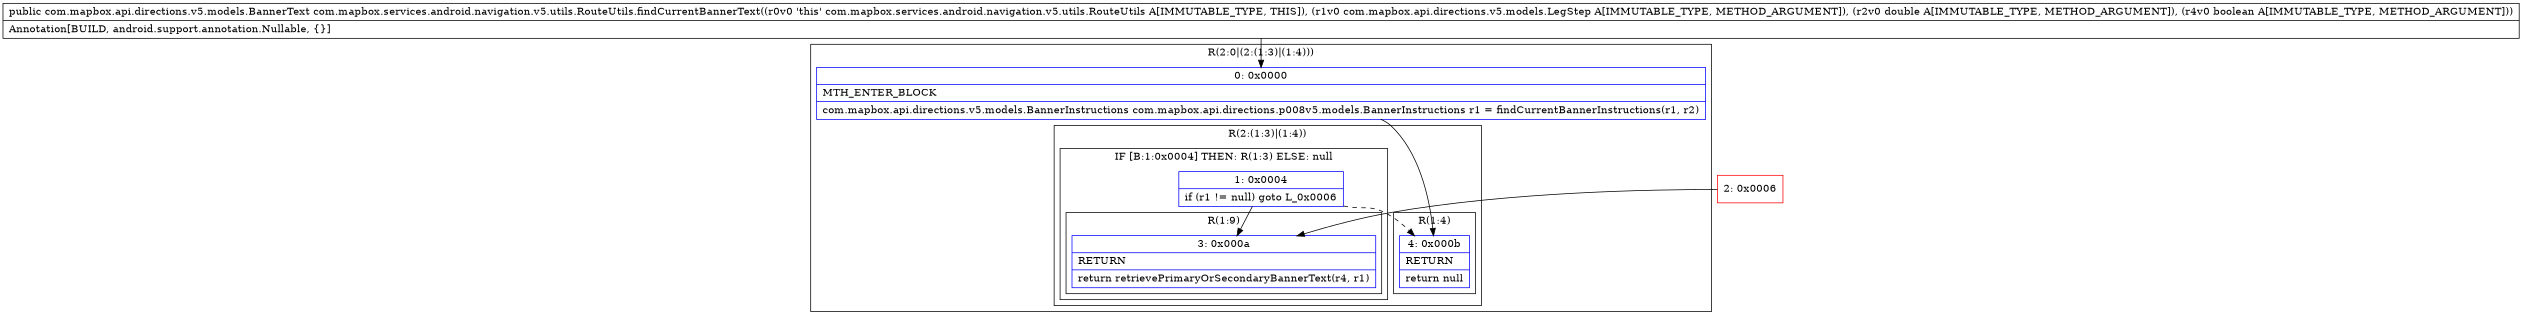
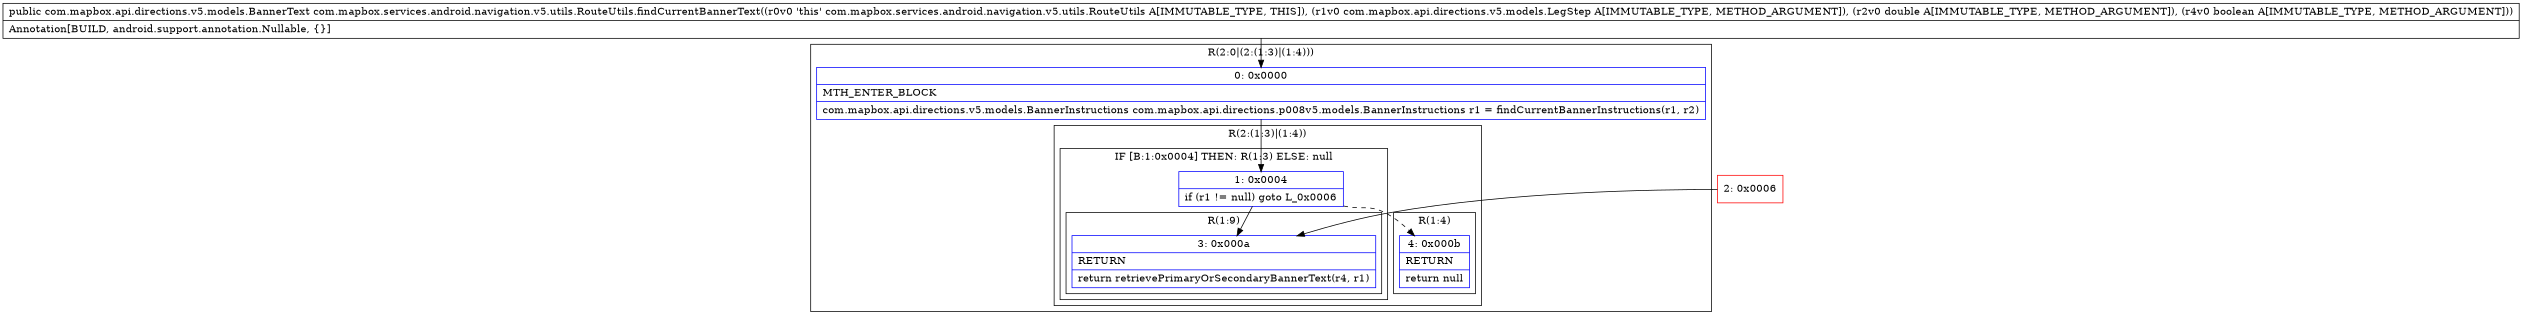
edge "0: 0x0000" -> "4: 0x000b": now "0: 0x0000" -> "1: 0x0004"
